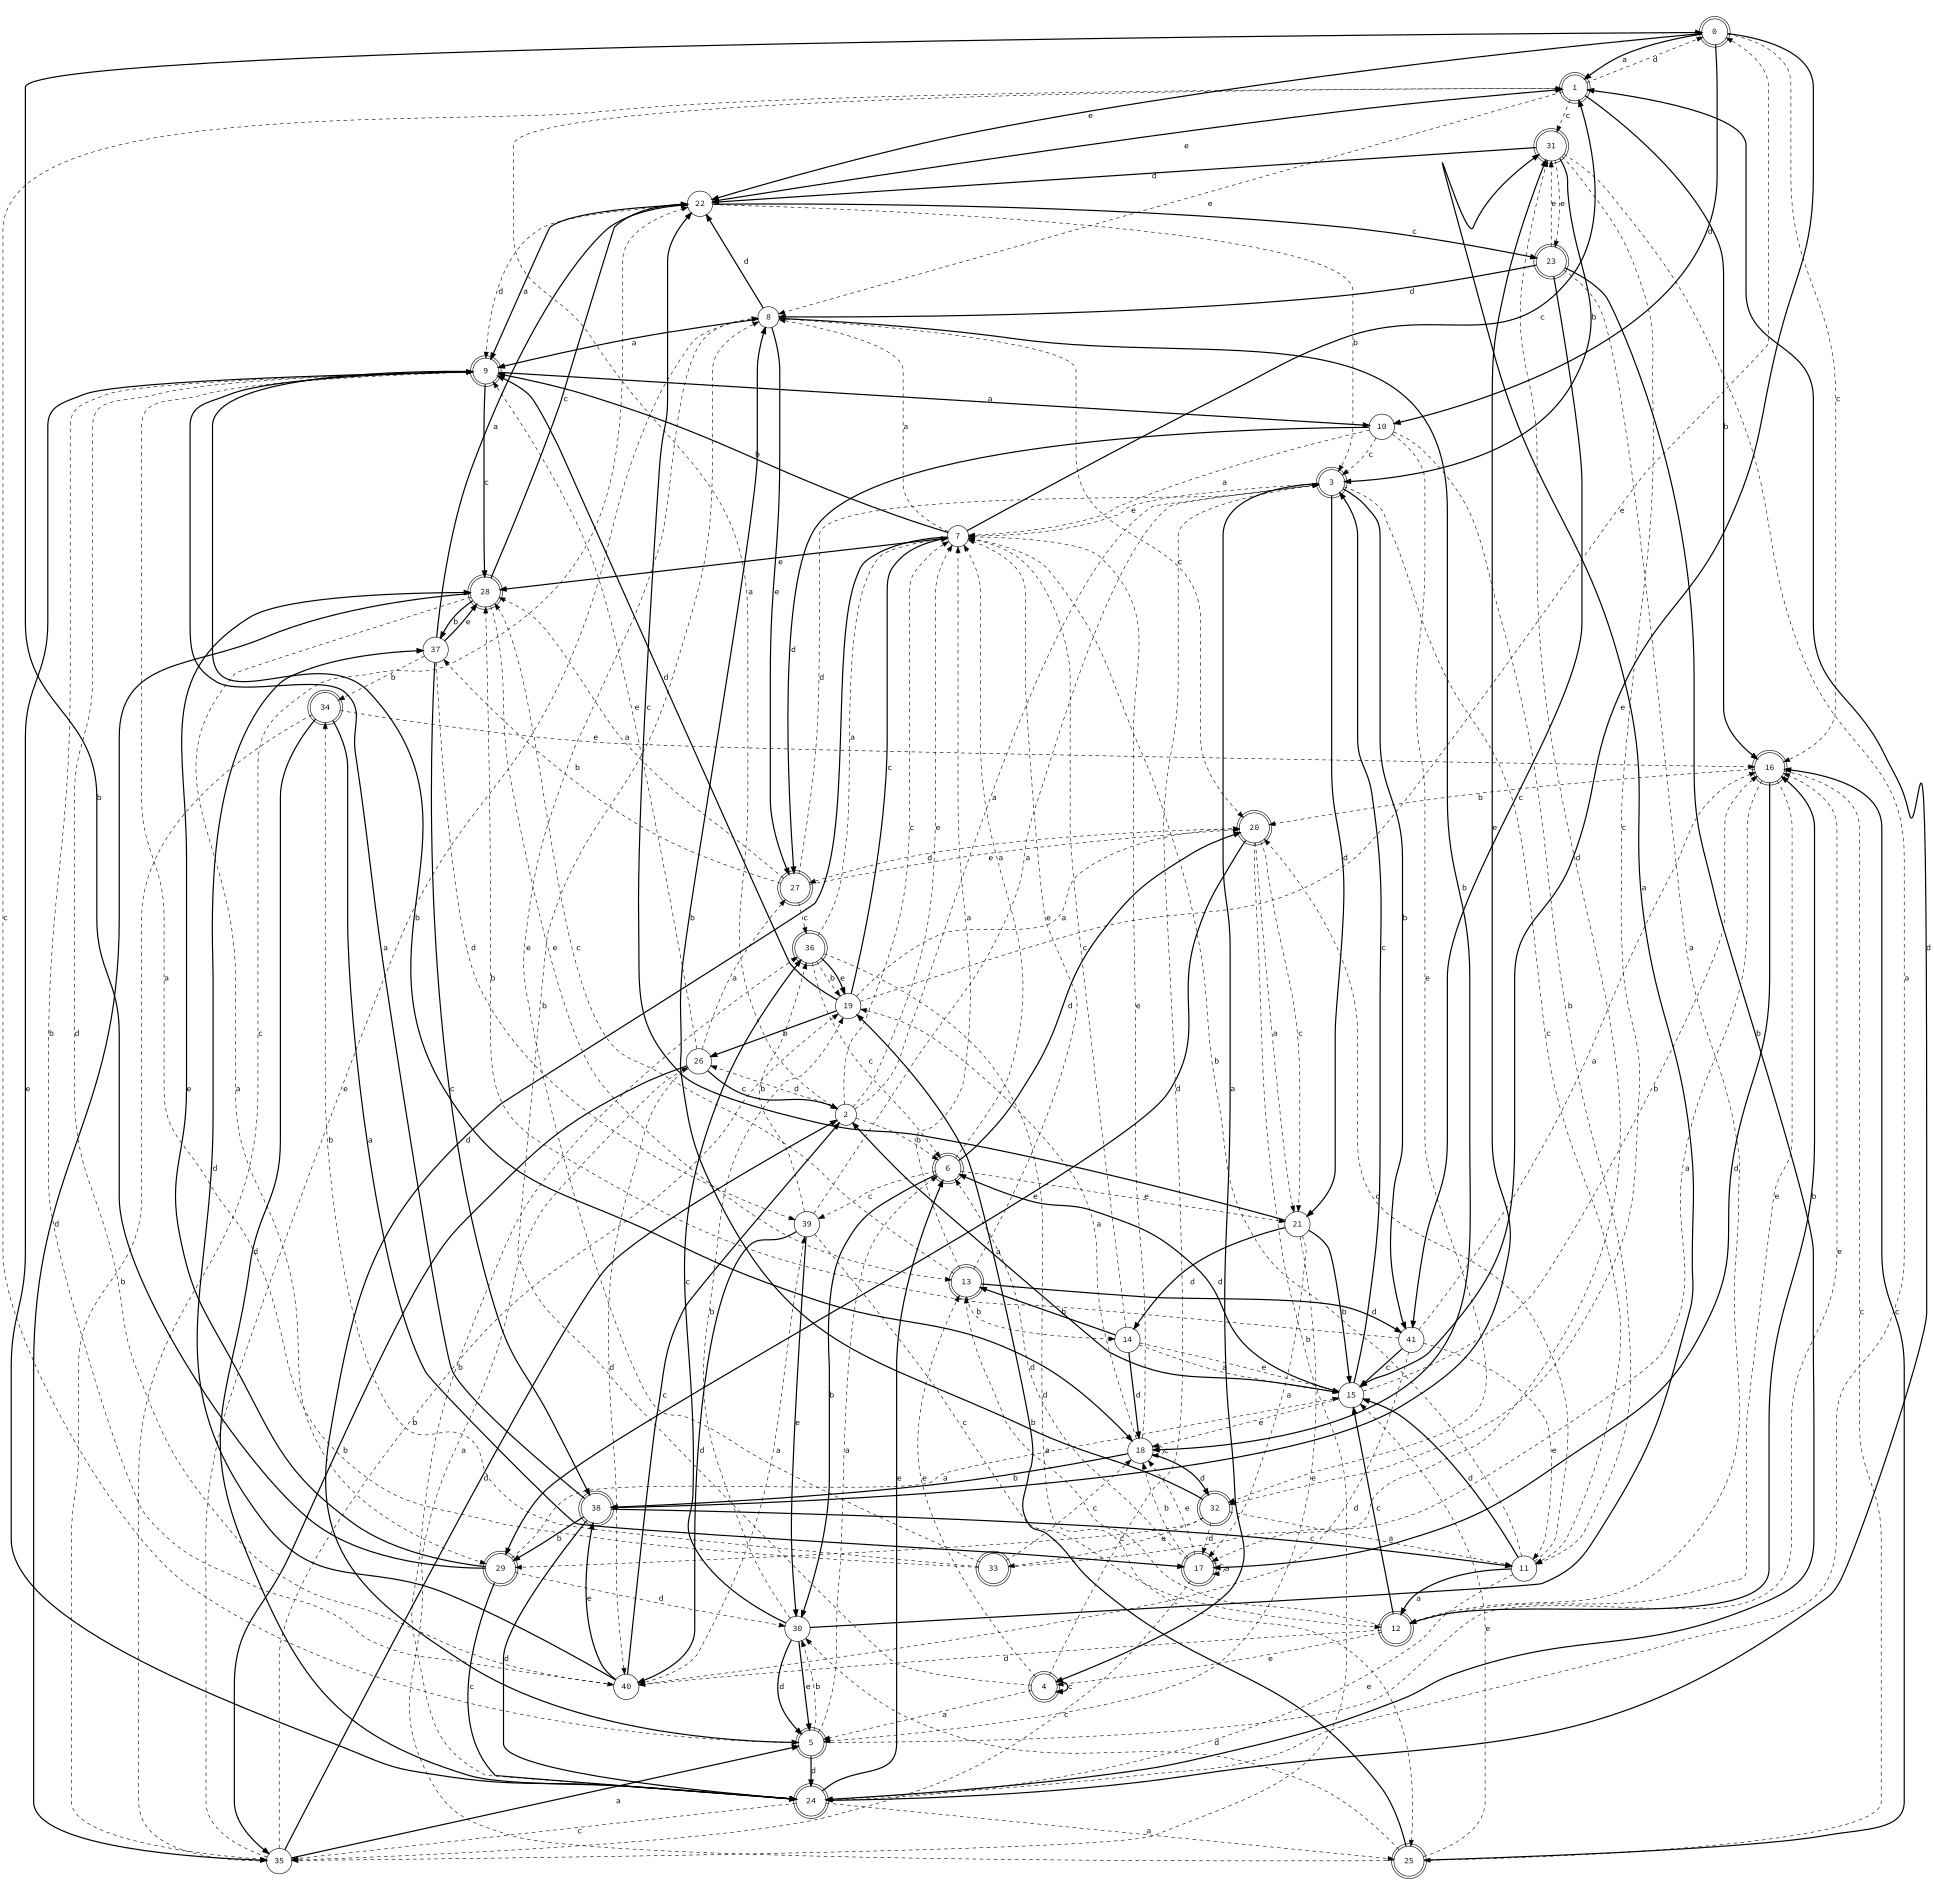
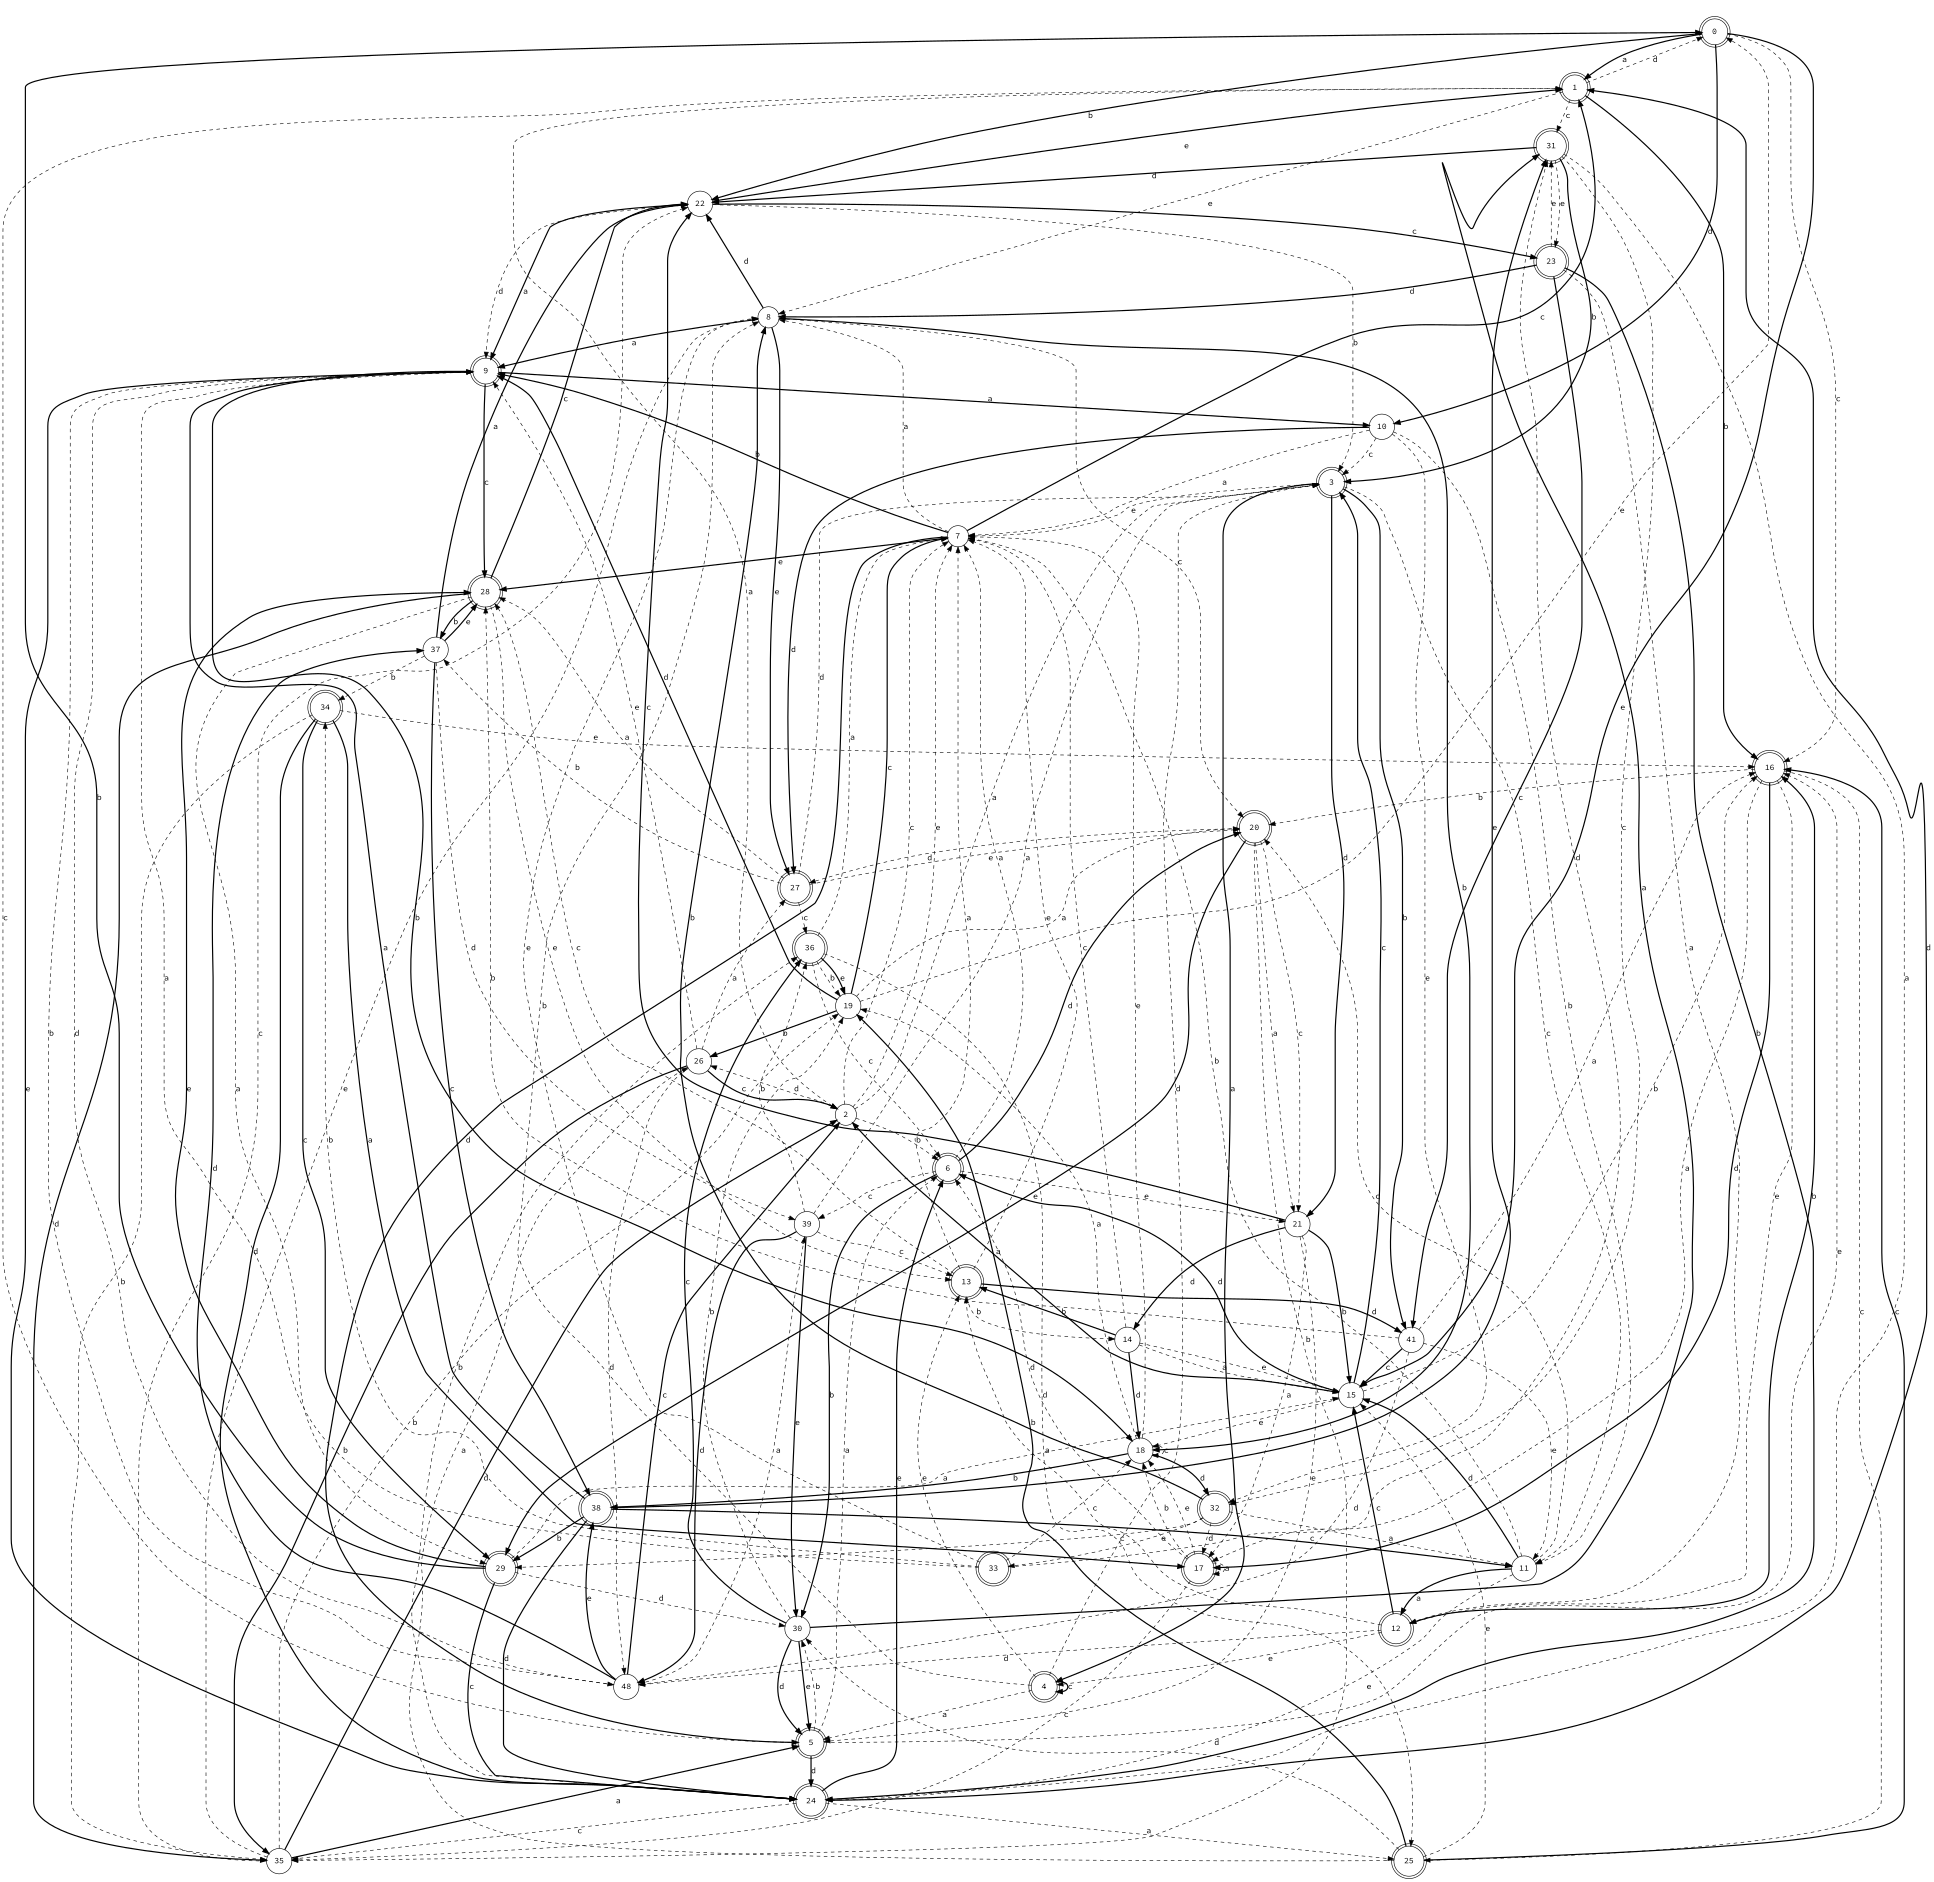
edge "0" -> "22": label "e" -> "b"
edge "34" -> "29": added, label "c"
edge "39" -> "12": now "39" -> "13"
node "40": label "40" -> "48"
